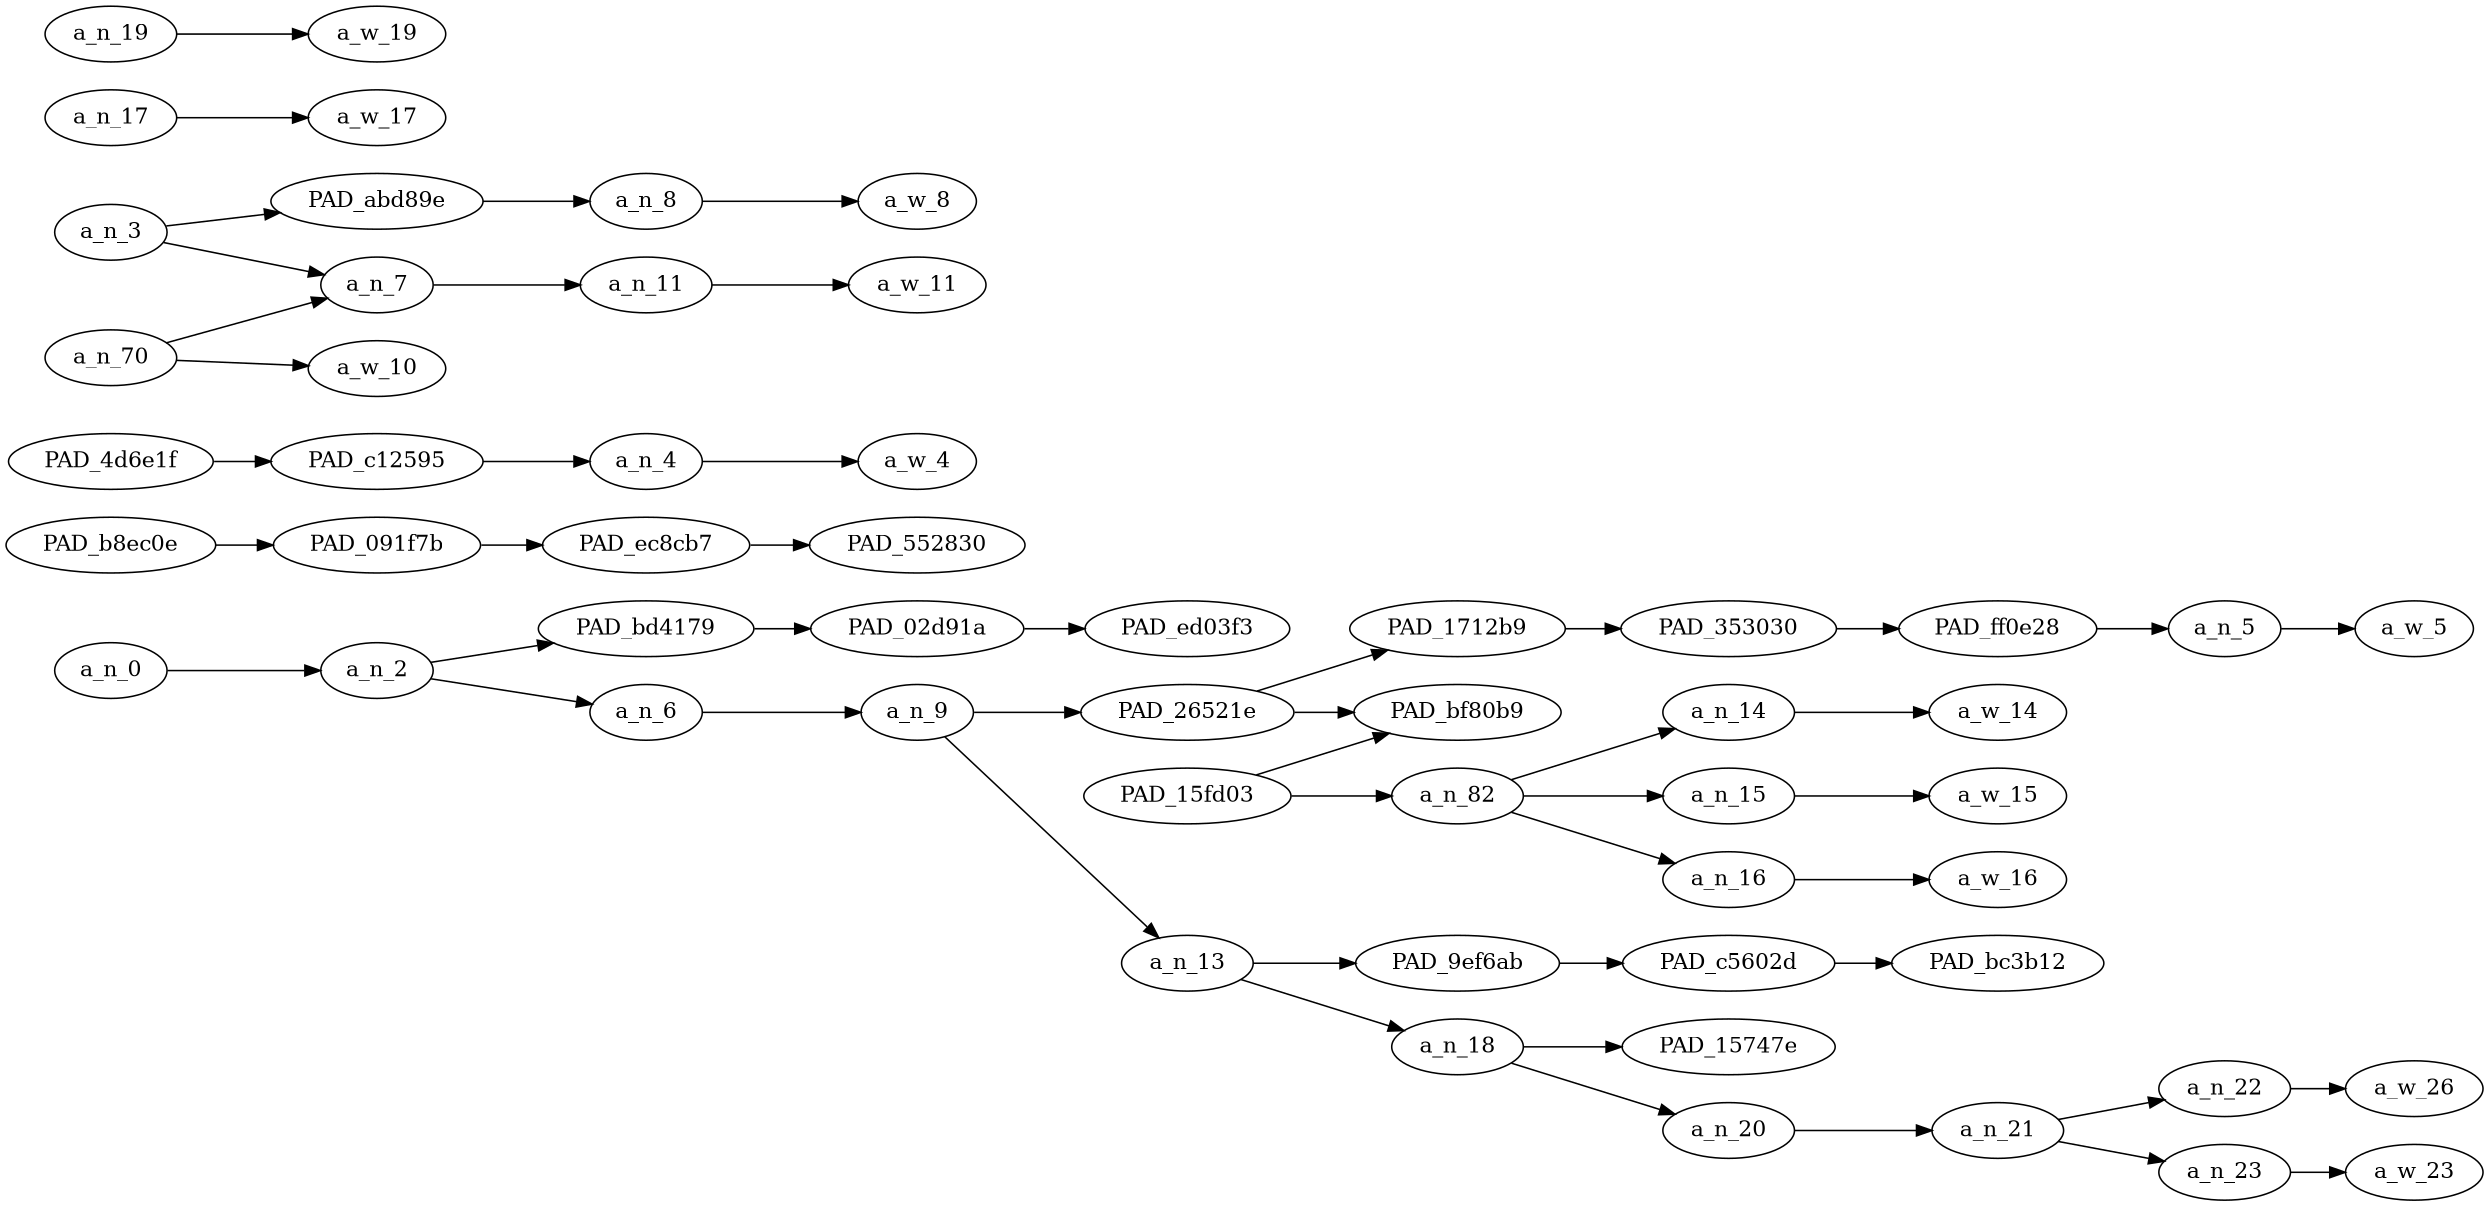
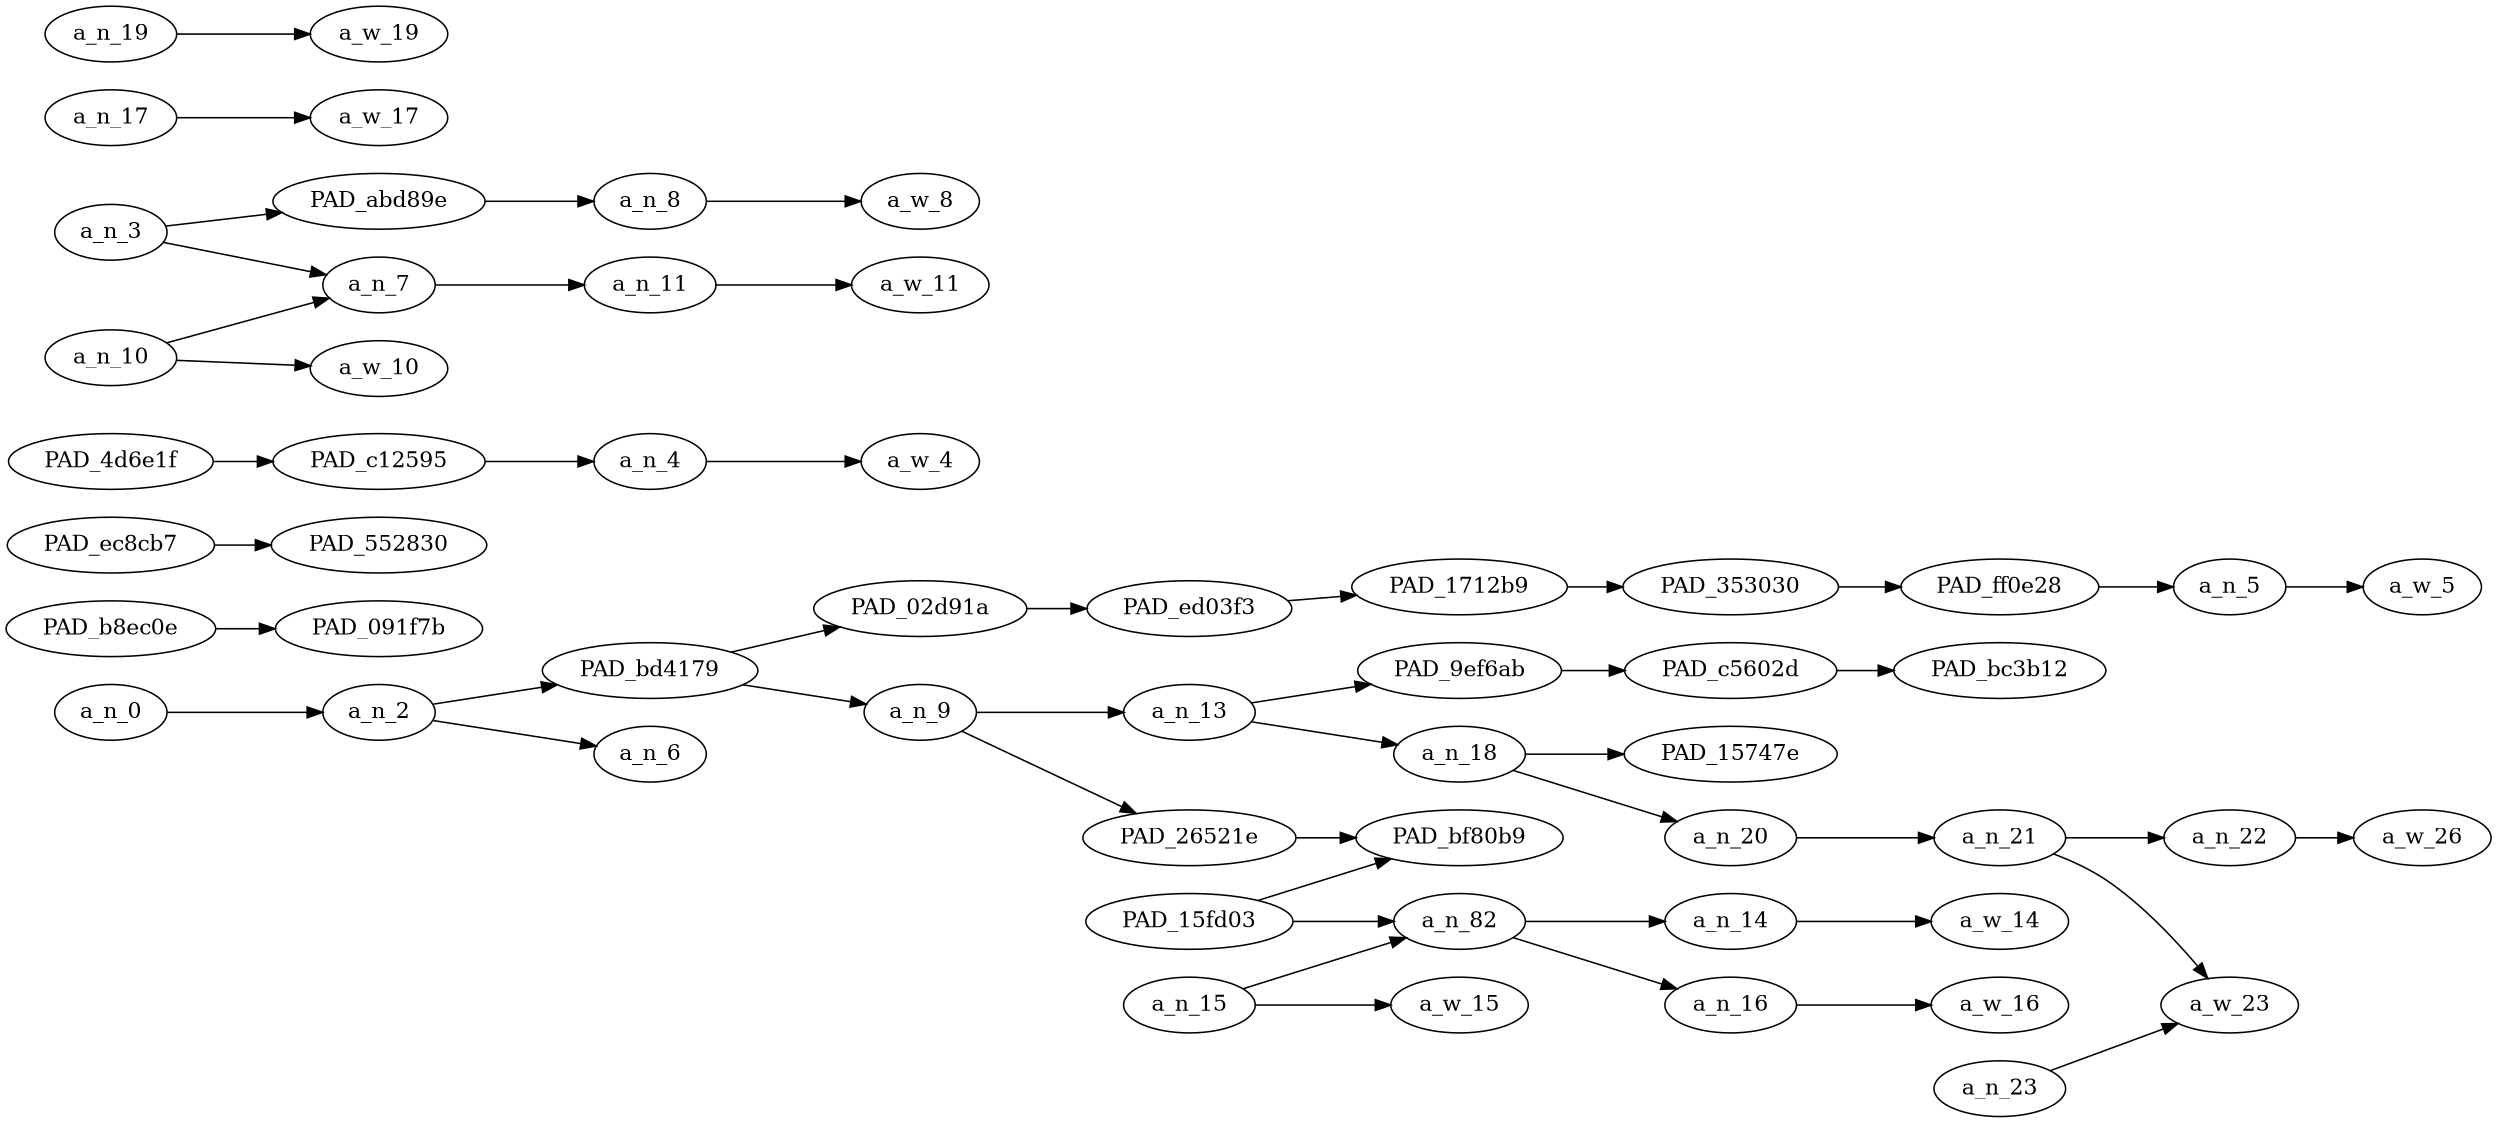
node "a_n_70": label "a_n_70" -> "a_n_10"
edge "PAD_091f7b" -> "PAD_ec8cb7": removed
edge "PAD_26521e" -> "PAD_1712b9": now "PAD_ed03f3" -> "PAD_1712b9"
edge "a_n_6" -> "a_n_9": now "PAD_bd4179" -> "a_n_9"
edge "a_n_82" -> "a_n_15": reversed
edge "a_n_21" -> "a_n_23": now "a_n_21" -> "a_w_23"
